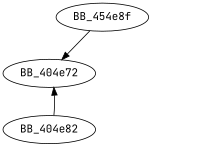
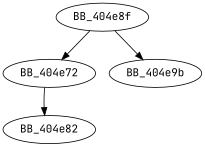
node "BB_454e8f": label "BB_454e8f" -> "BB_404e8f"
node "BB_404e9b": added
edge "BB_404e82" -> "BB_404e72": reversed
